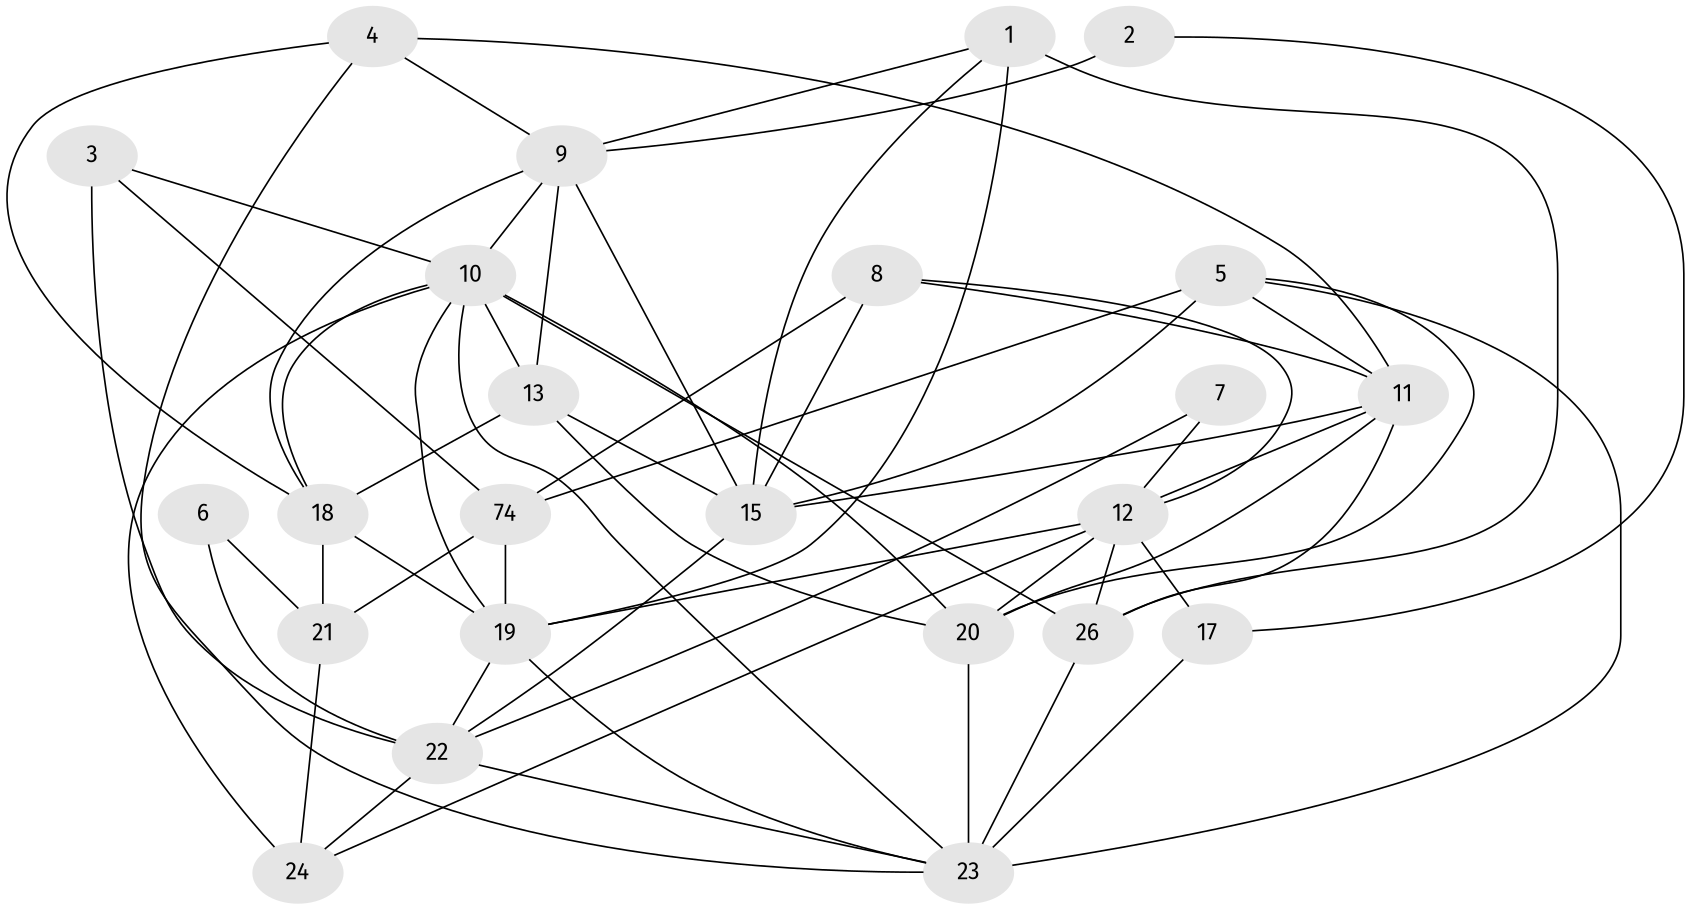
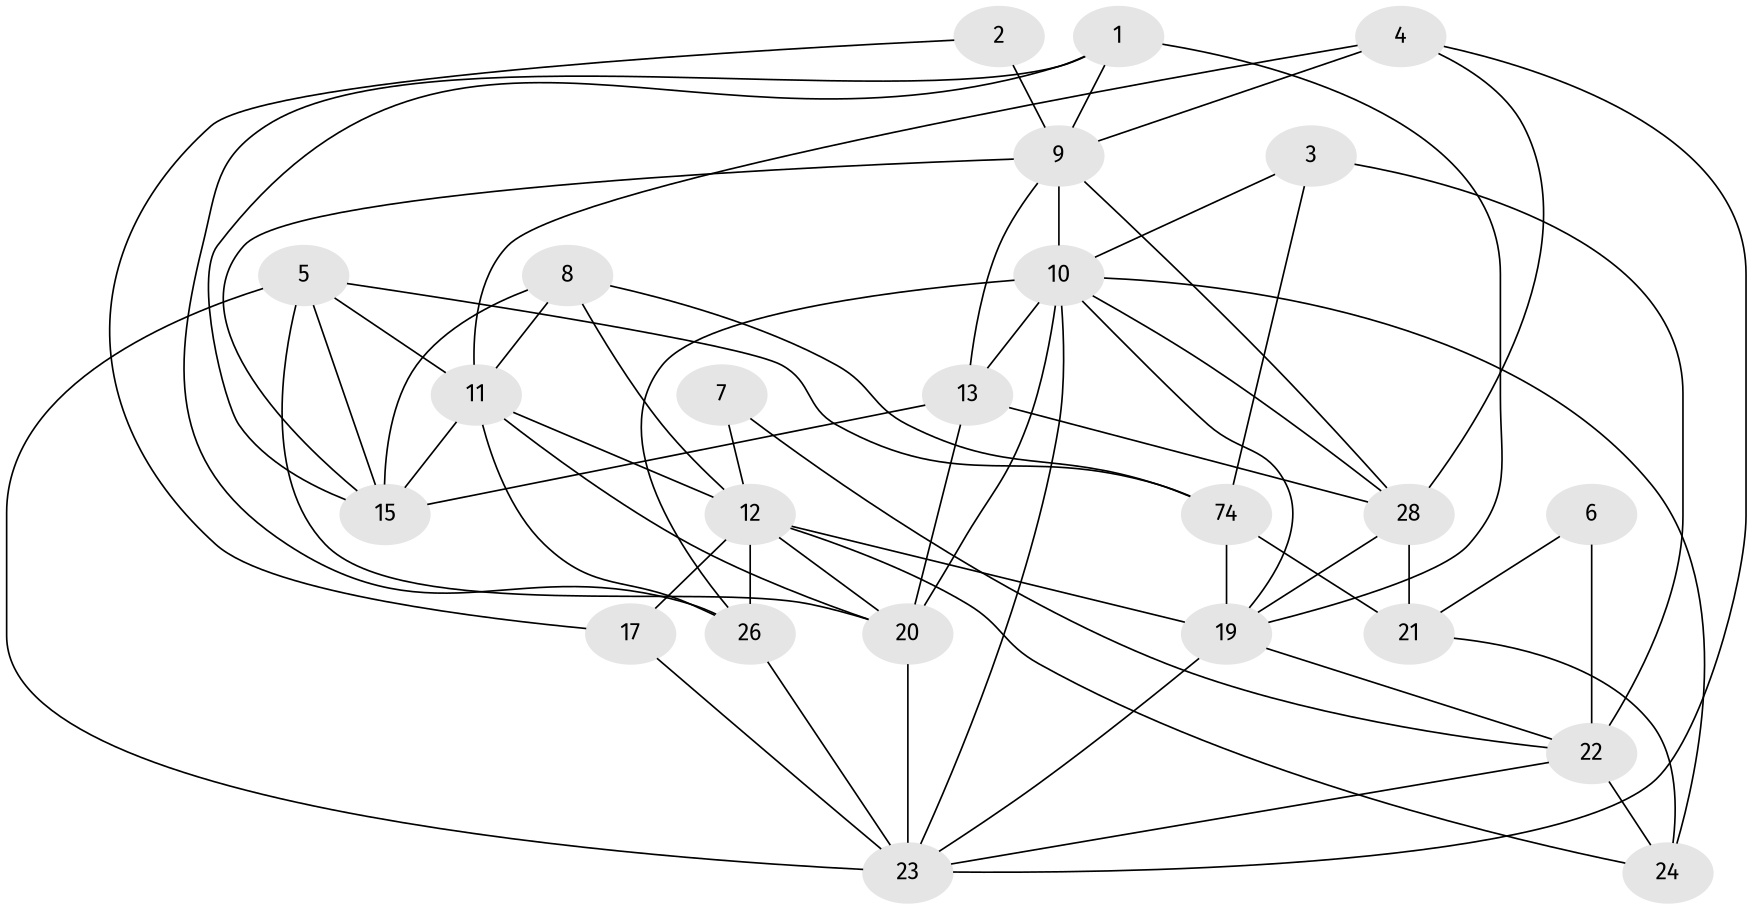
node "18": label "18" -> "28"
edge "15" -- "22": removed
